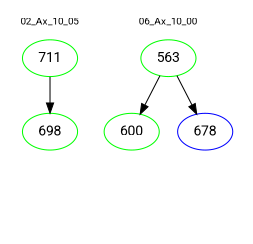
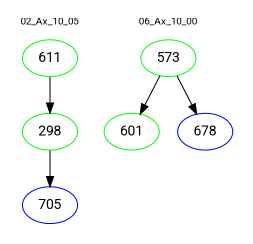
node "711": label "711" -> "611"
node "563": label "563" -> "573"
node "698": label "698" -> "298"
node "600": label "600" -> "601"
node "705": added
